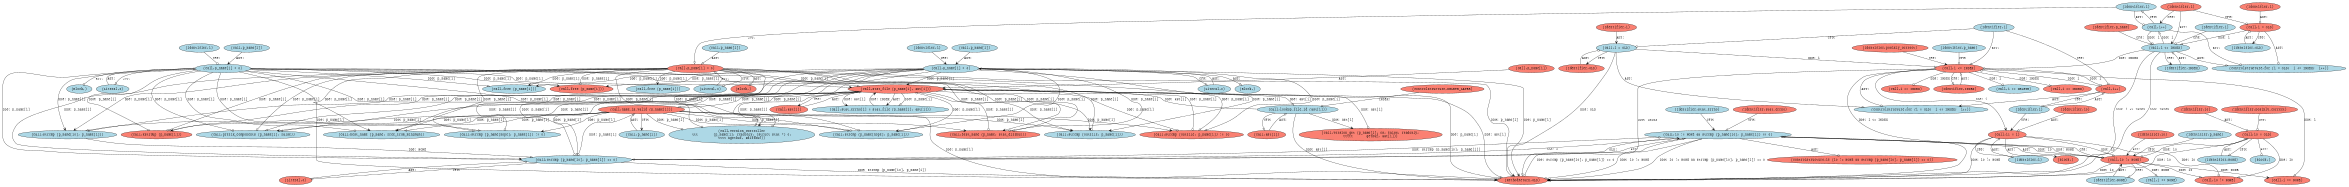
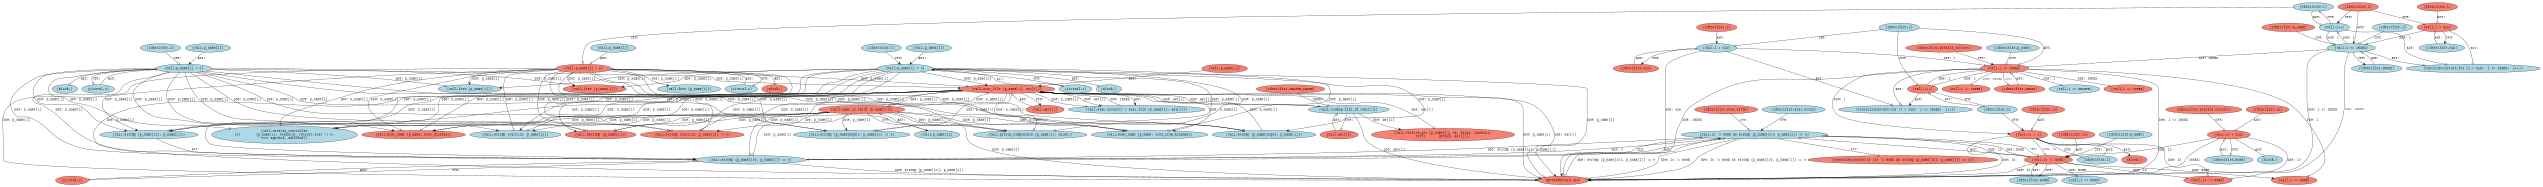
node "(ControlStructure,DELETE_LATER)": label "(ControlStructure,DELETE_LATER)" -> "(Identifier,DELETE_LATER)"
edge "(Call,stat_file (p_name[i], &st[i]))" -> "(Call,strcmp (p_name[i0], p_name[i]))": added, label "DDG: p_name[i]"
edge "(Call,stat_file (p_name[i], &st[i]))" -> "(Call,xstrdup (p_name[i]))": added, label "DDG: p_name[i]"
edge "(Call,stat_file (p_name[i], &st[i]))" -> "(Call,strcmp (p_name[nope], p_name[i]) != 0)": added, label "DDG: p_name[i]"
edge "(Call,strcmp (p_name[i0], p_name[i]))" -> "(Call,strcmp (p_name[i0], p_name[i]) == 0)": label "DDG: NONE" -> "AST: "
edge "(Call,i1 = i)" -> "(MethodReturn,OLD)": label "DDG: i0 != NONE" -> "DDG: i0"
edge "(Call,i0 = OLD)" -> "(MethodReturn,OLD)": label "DDG: i0" -> "INDEX: "
